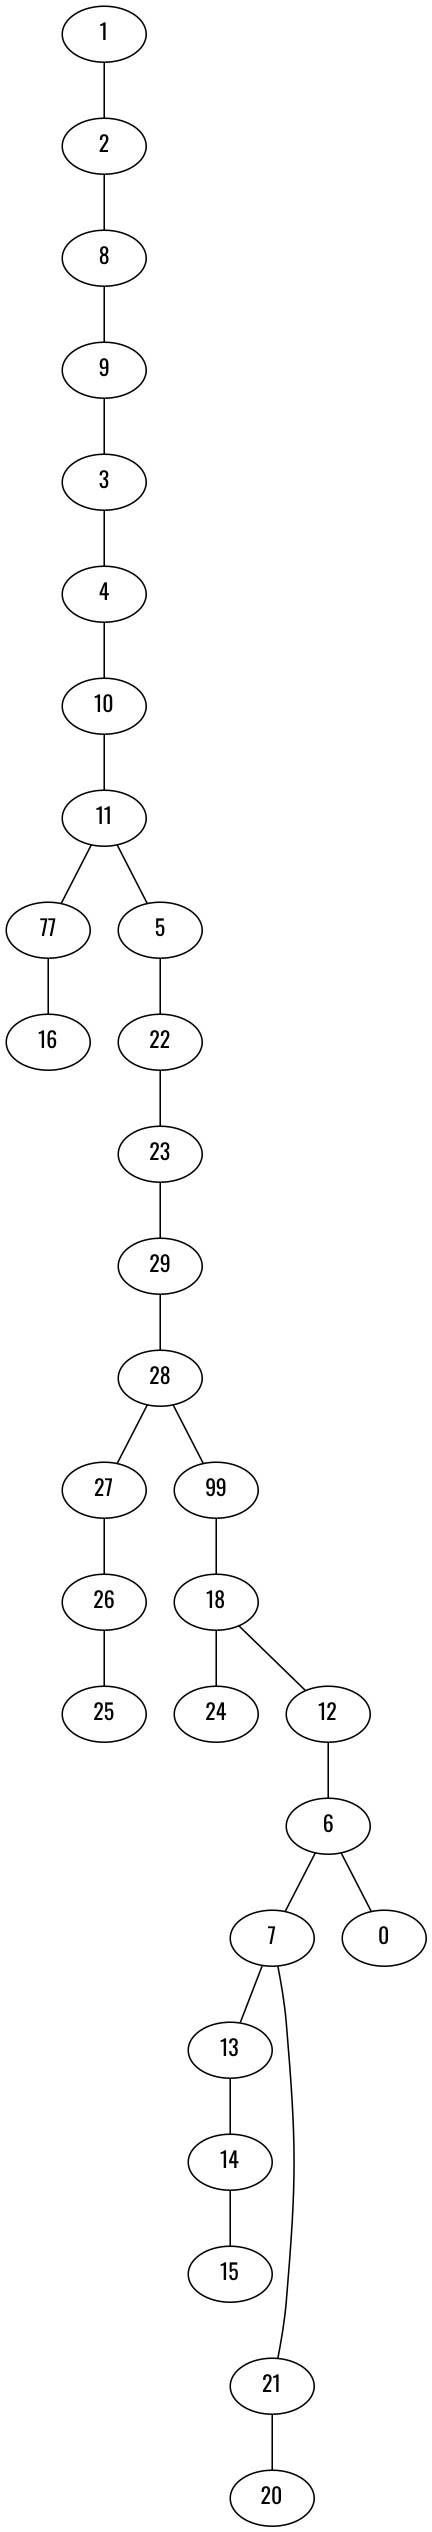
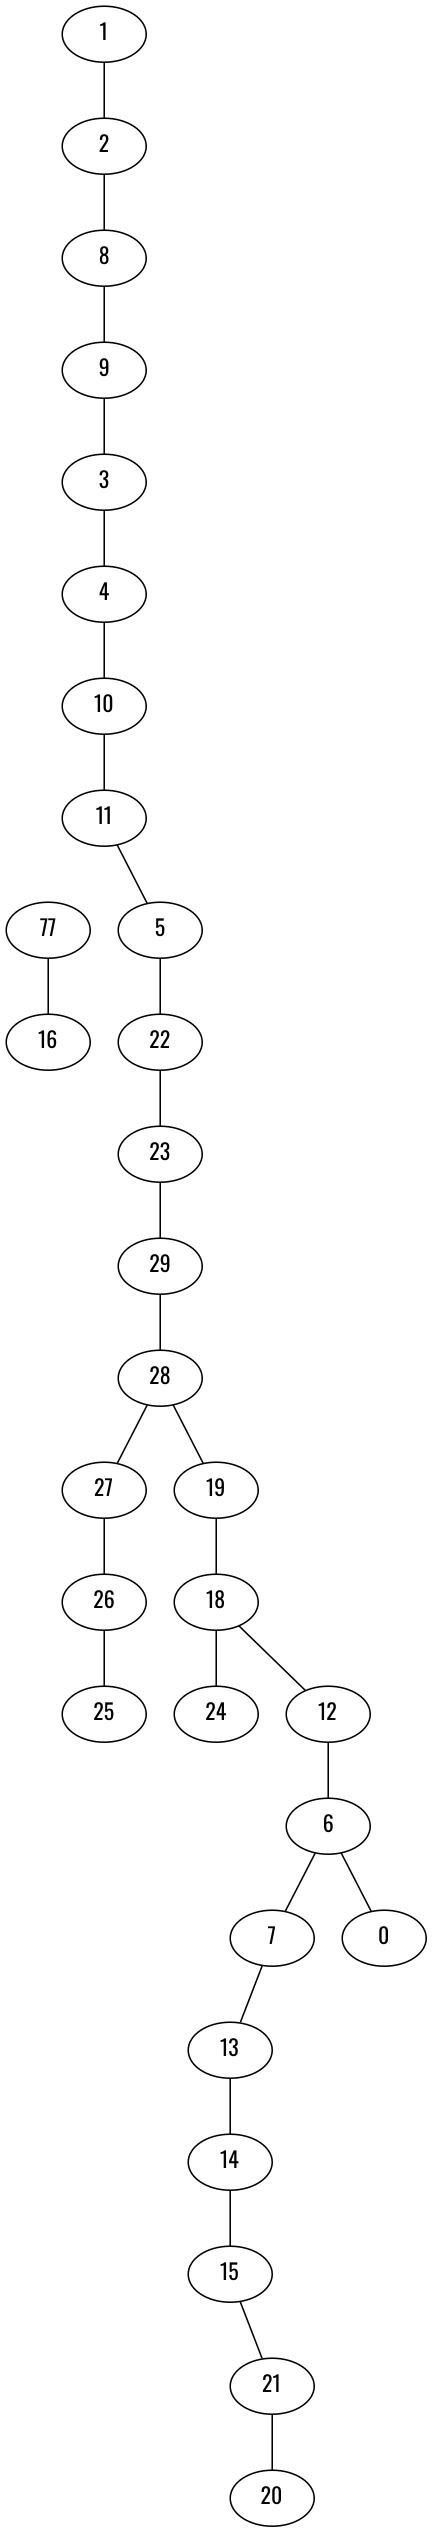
edge "11" -- "77": removed
node "99": label "99" -> "19"
edge "7" -- "21": now "15" -- "21"
